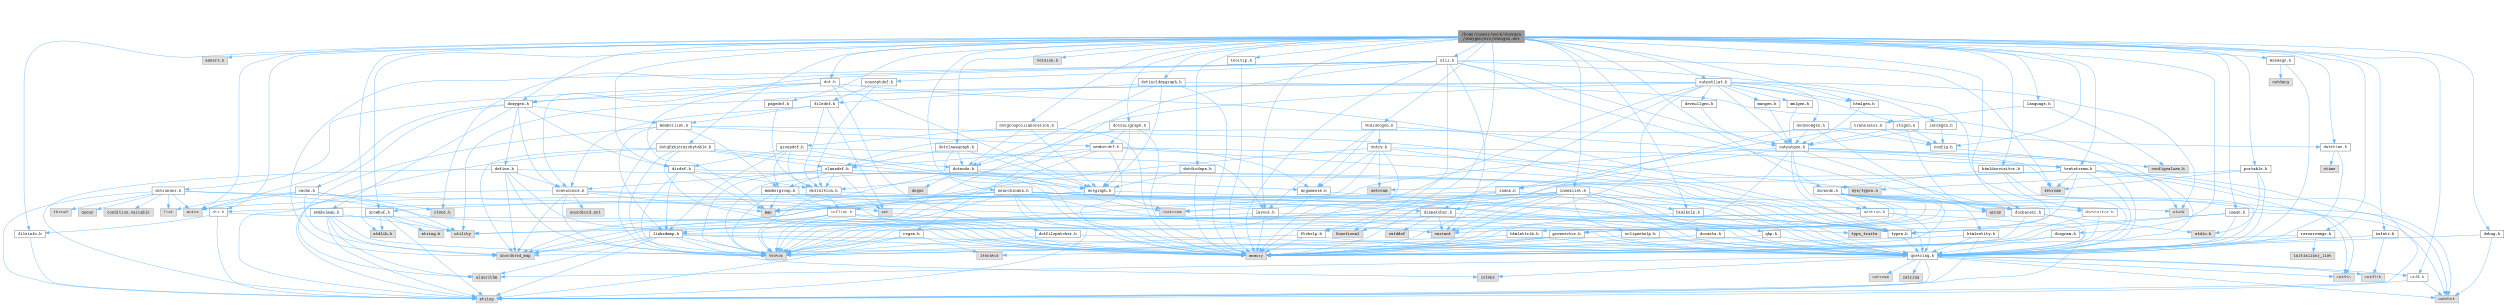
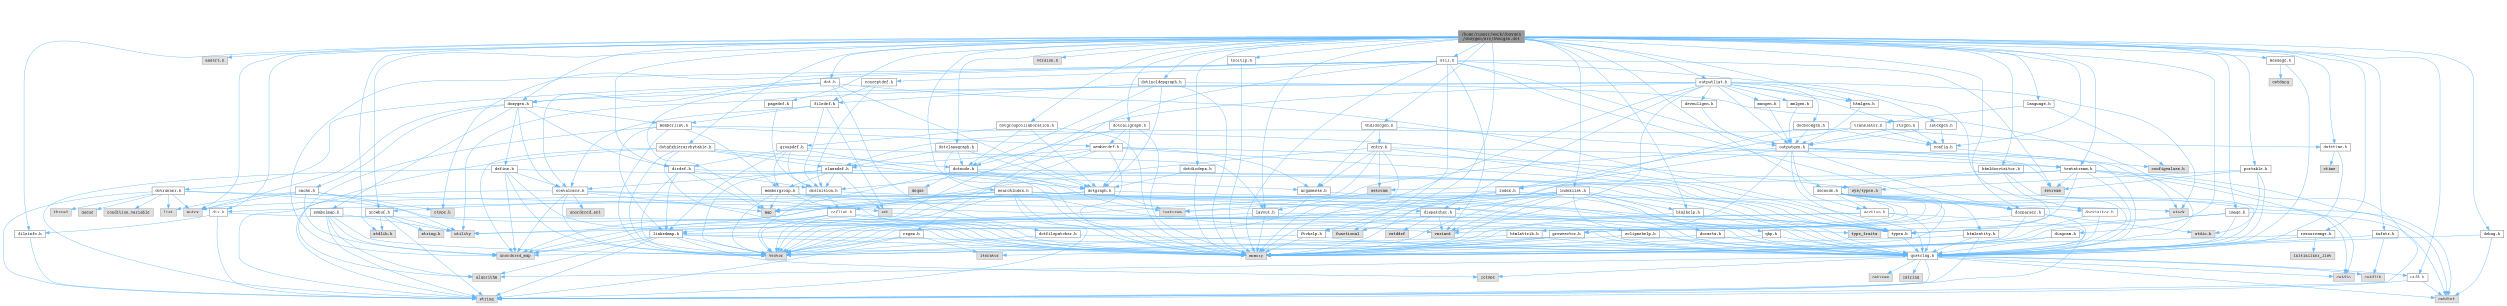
edge "vhdldocgen.h" -> "layout.h": now "sstream" -> "layout.h"
edge "dotnode.h" -> "vector": removed
node "array": removed
